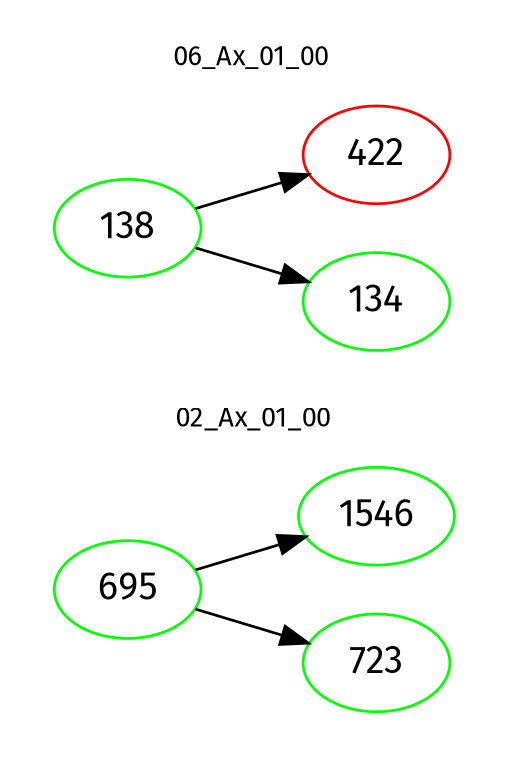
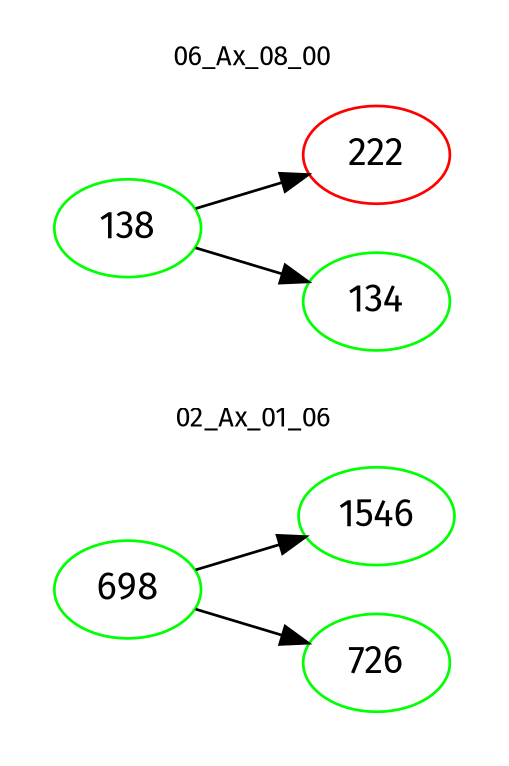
cluster "06_Ax_01_00": label "06_Ax_01_00" -> "06_Ax_08_00"
node "422": label "422" -> "222"
cluster "02_Ax_01_00": label "02_Ax_01_00" -> "02_Ax_01_06"
node "695": label "695" -> "698"
node "723": label "723" -> "726"
